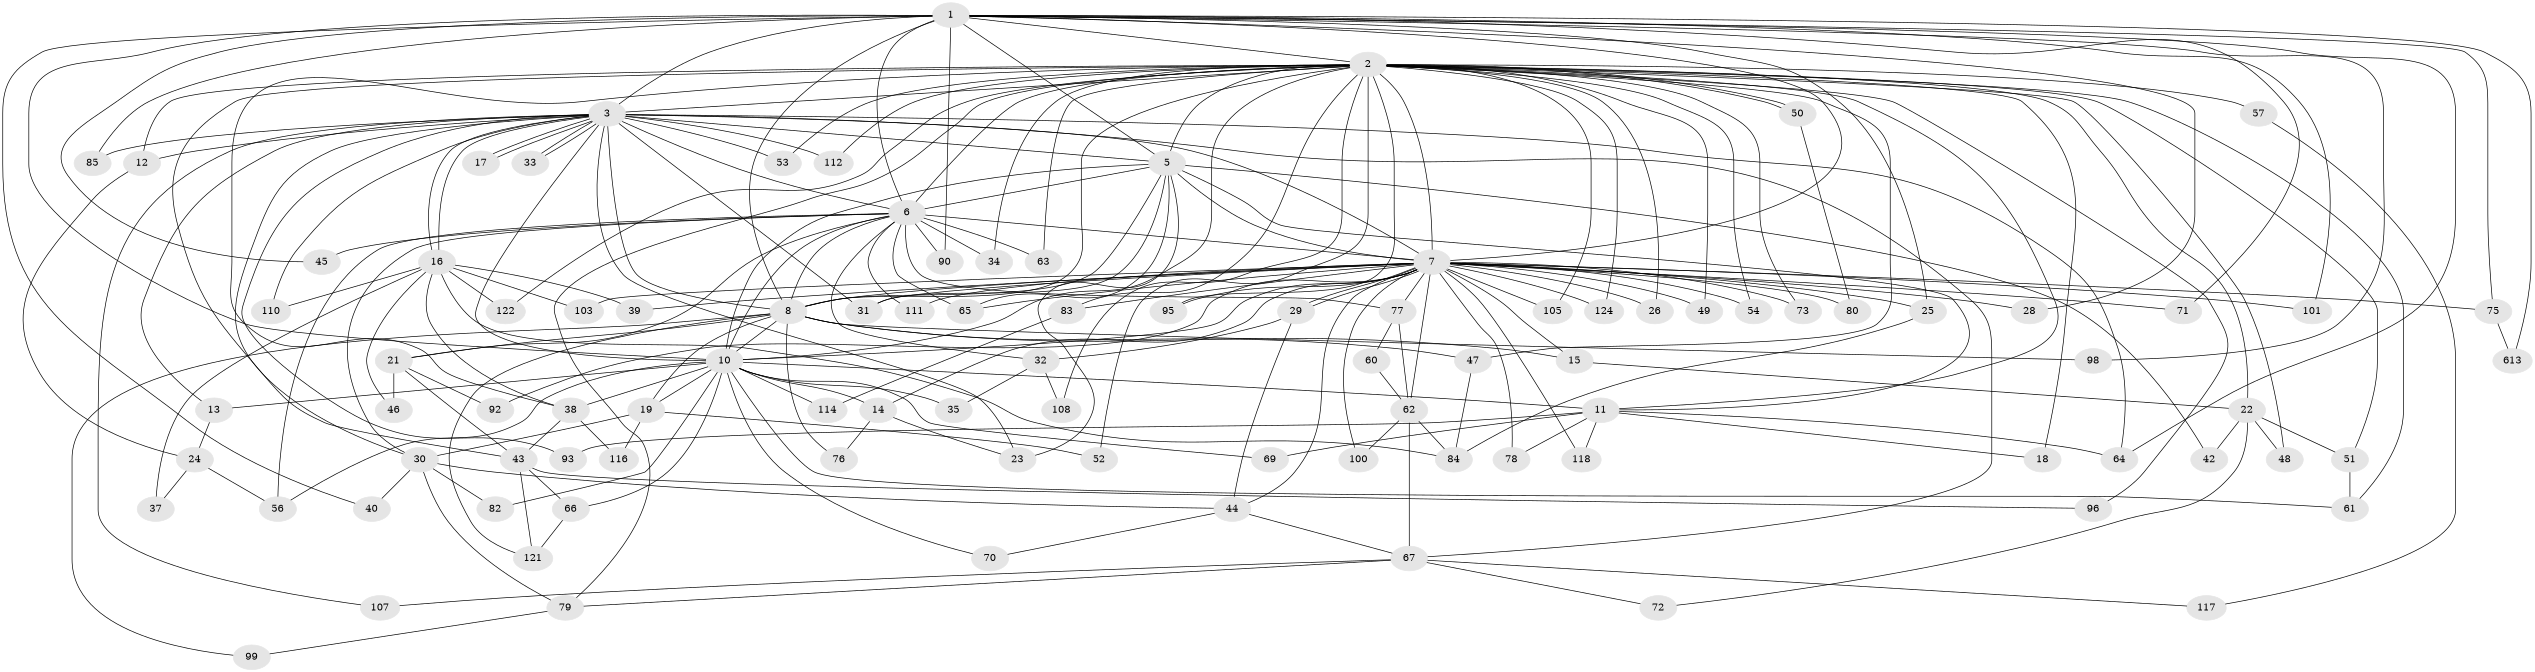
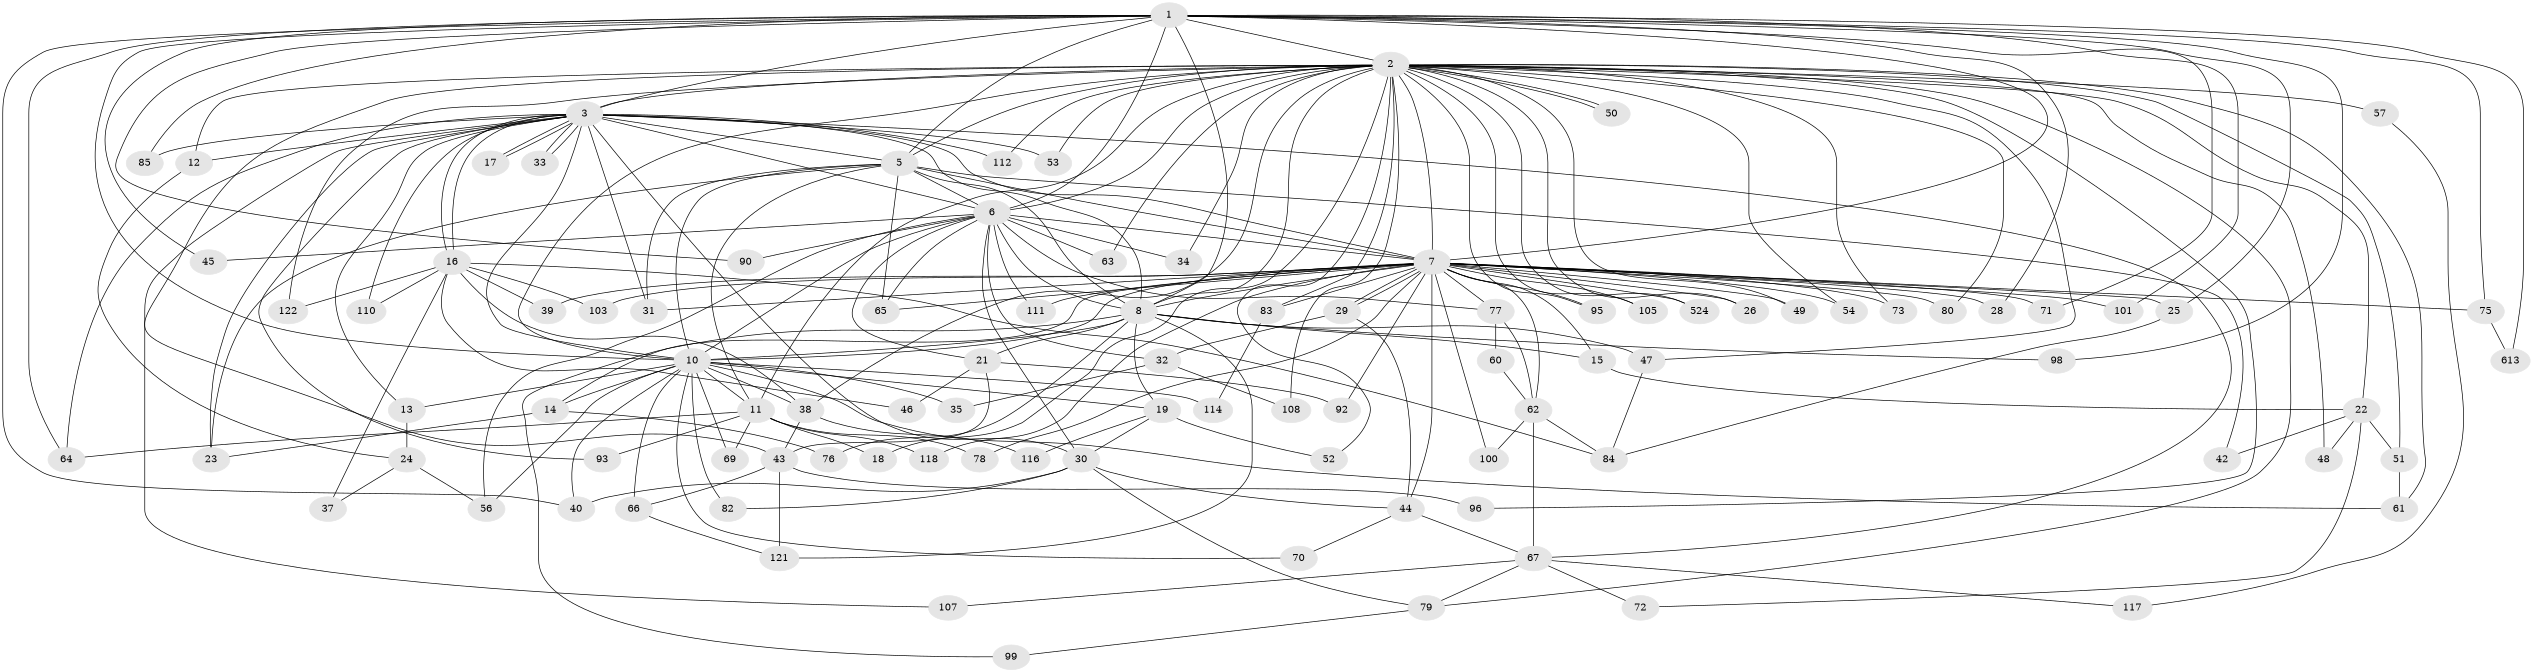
edge "50" -- "80": now "2" -- "80"
node "124": label "124" -> "524"
edge "10" -- "40": added
